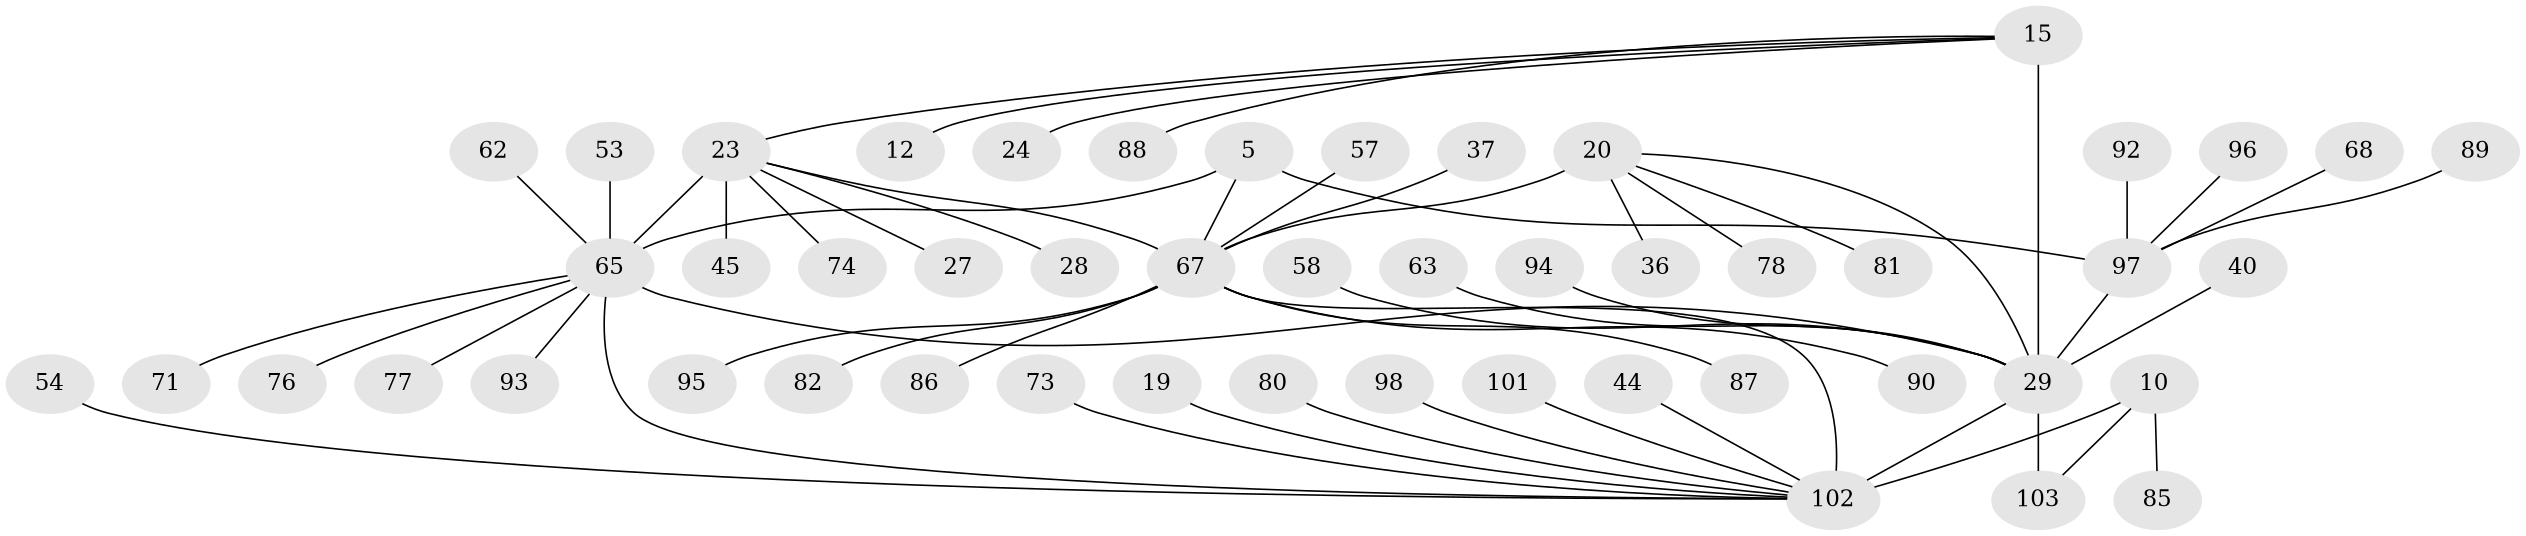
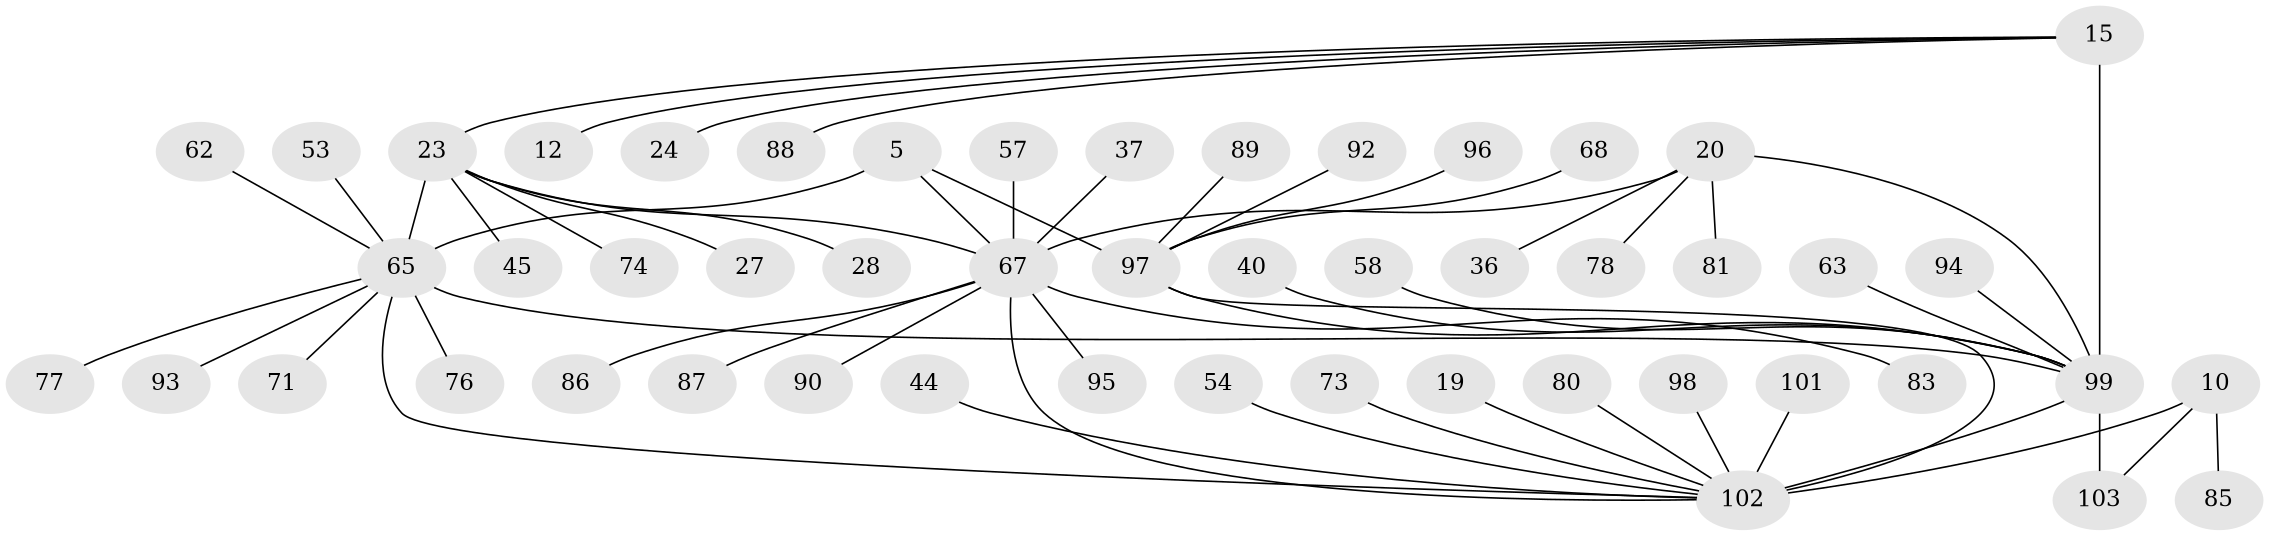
edge "97" -- "102": added
node "82": label "82" -> "83"
node "29": label "29" -> "99"
